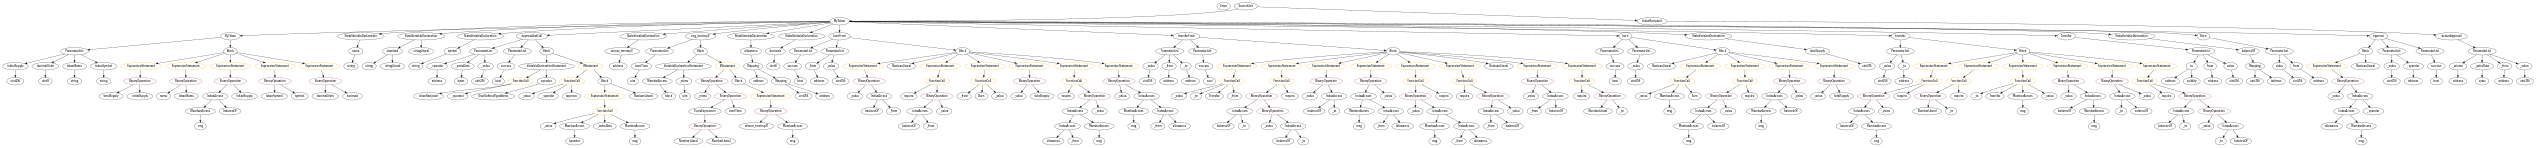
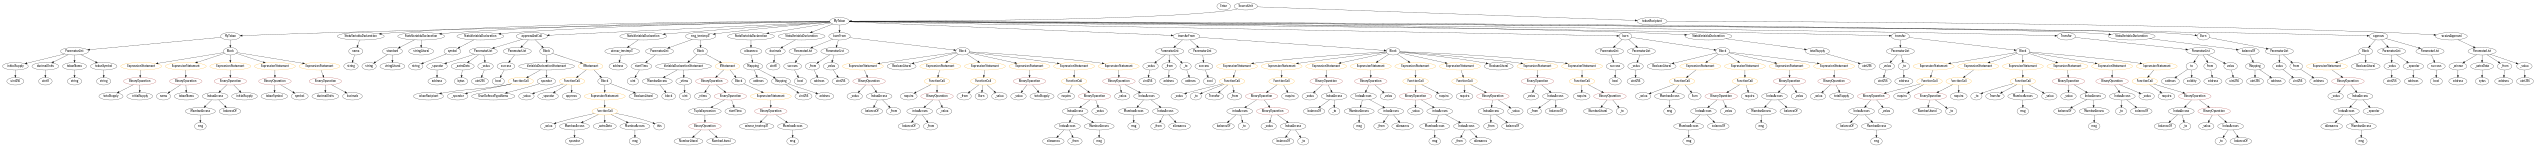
node "this": added
